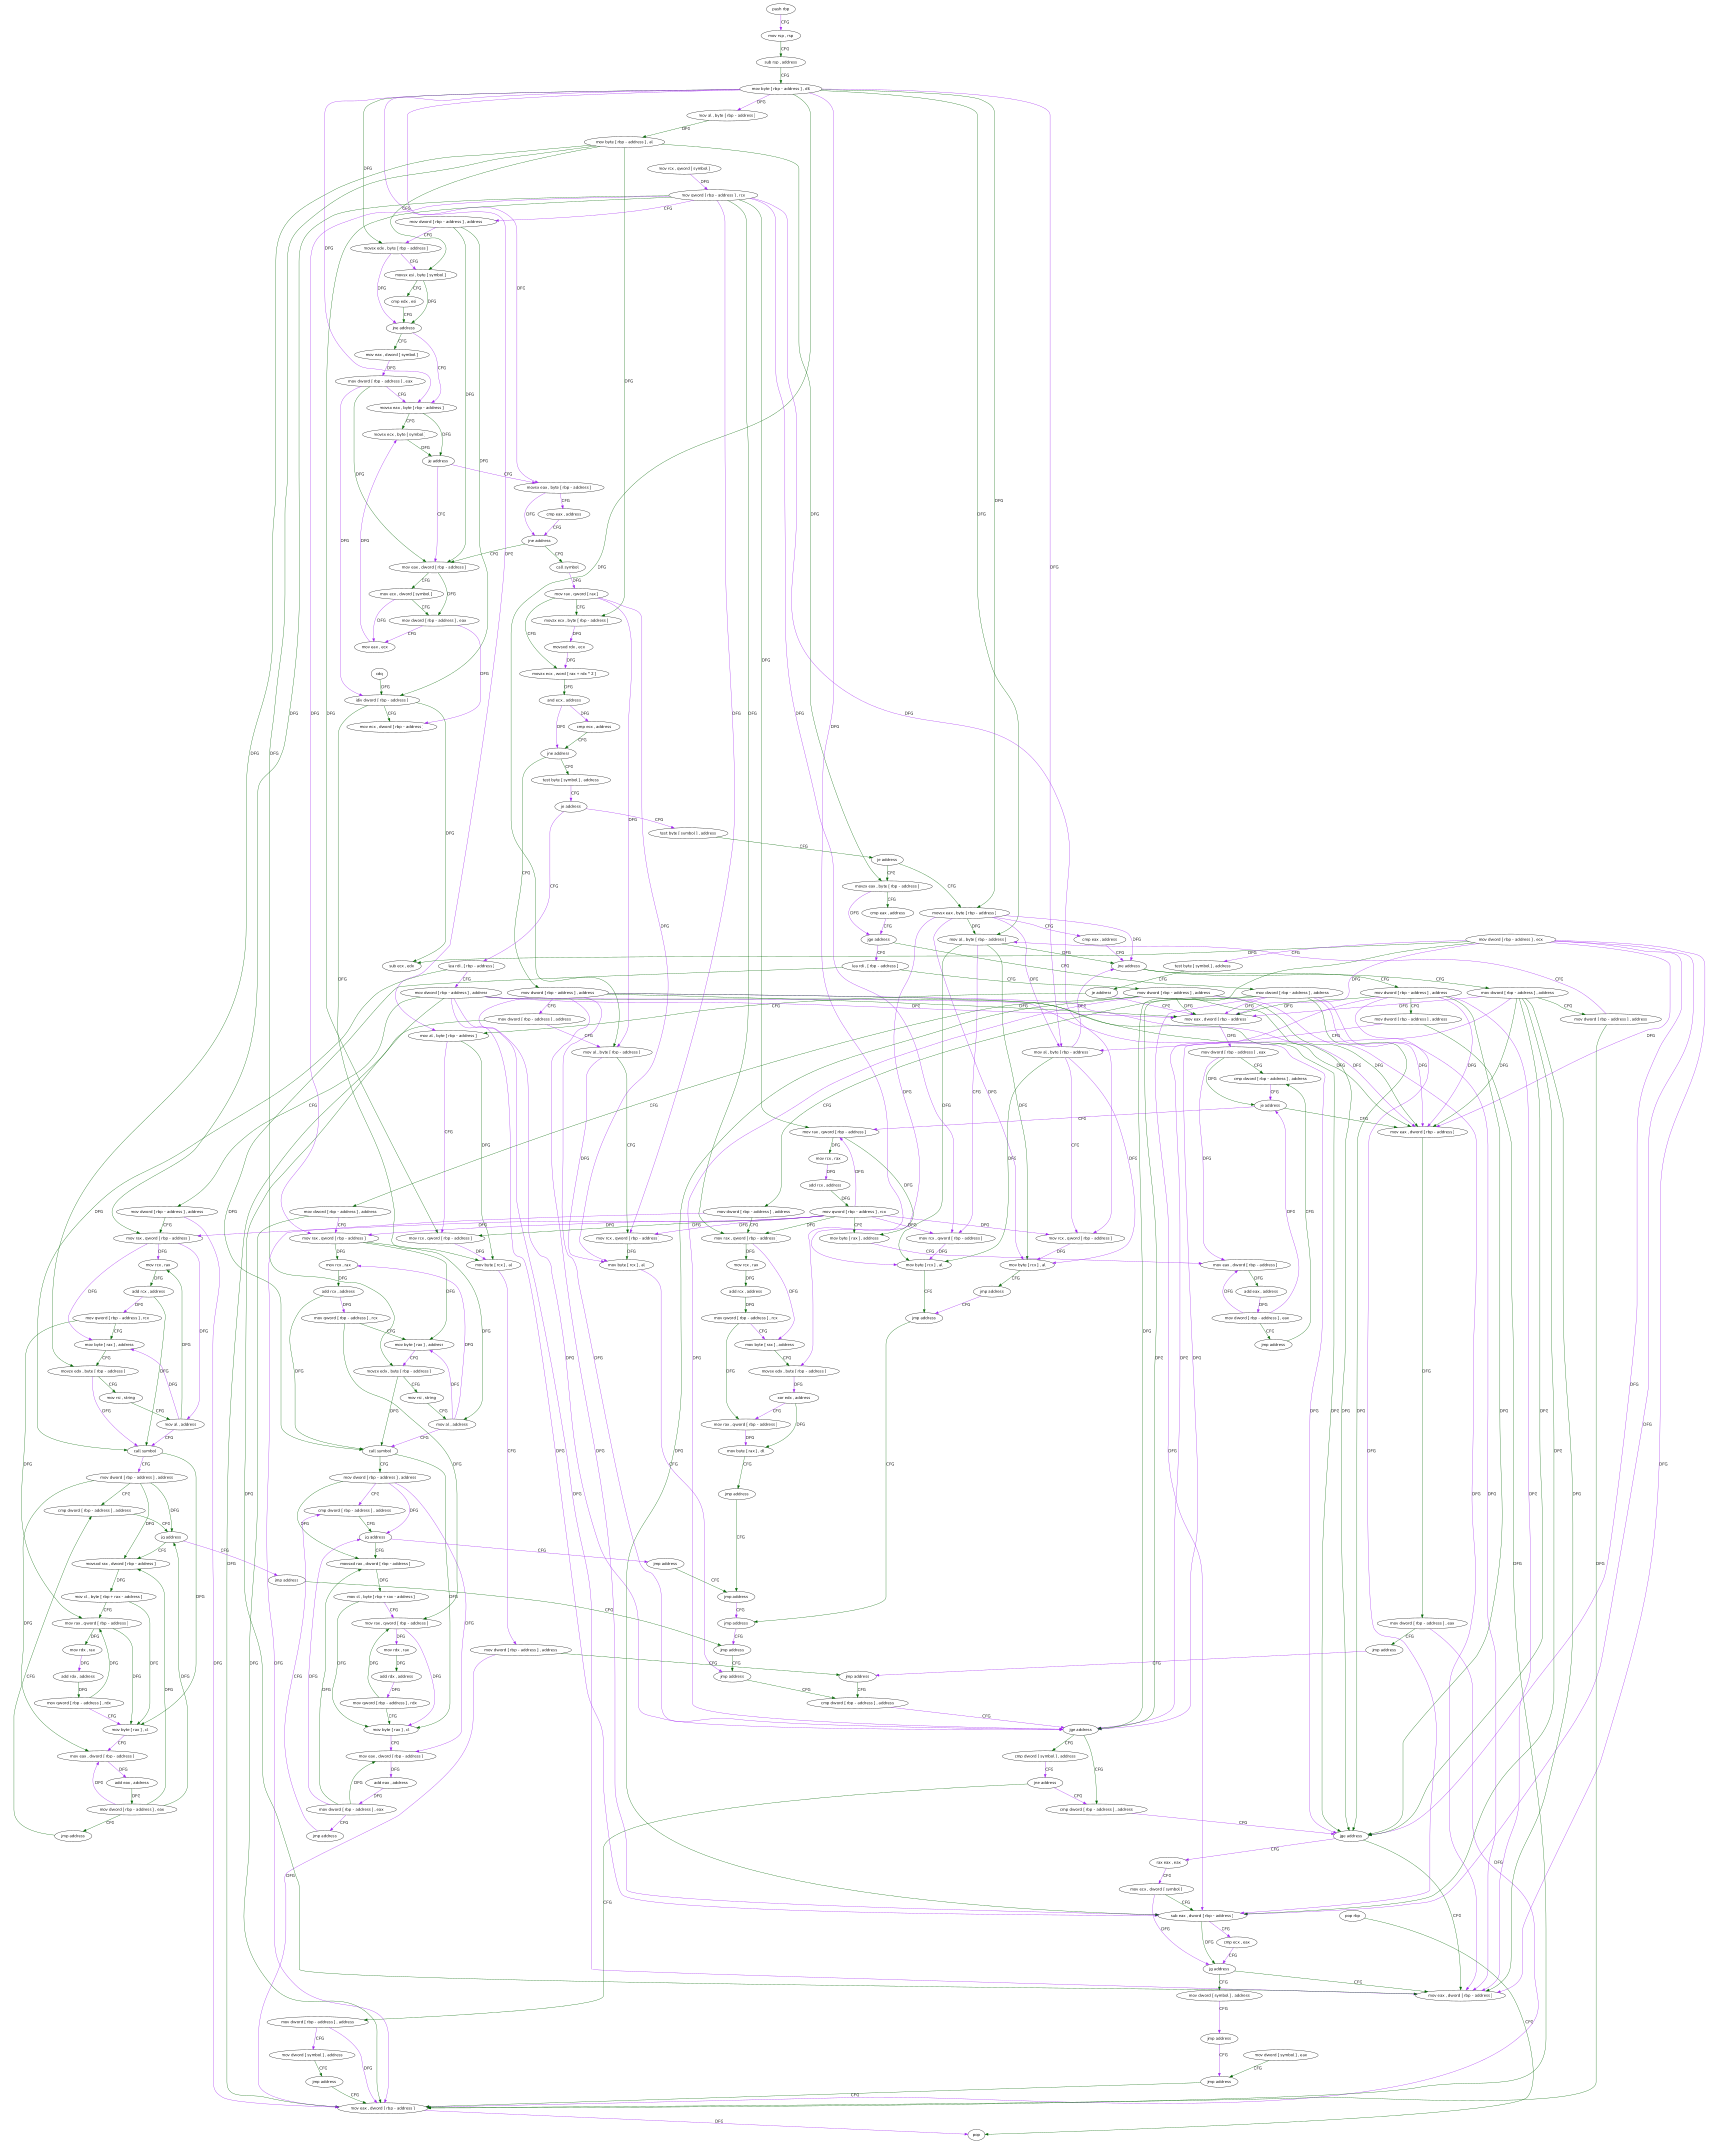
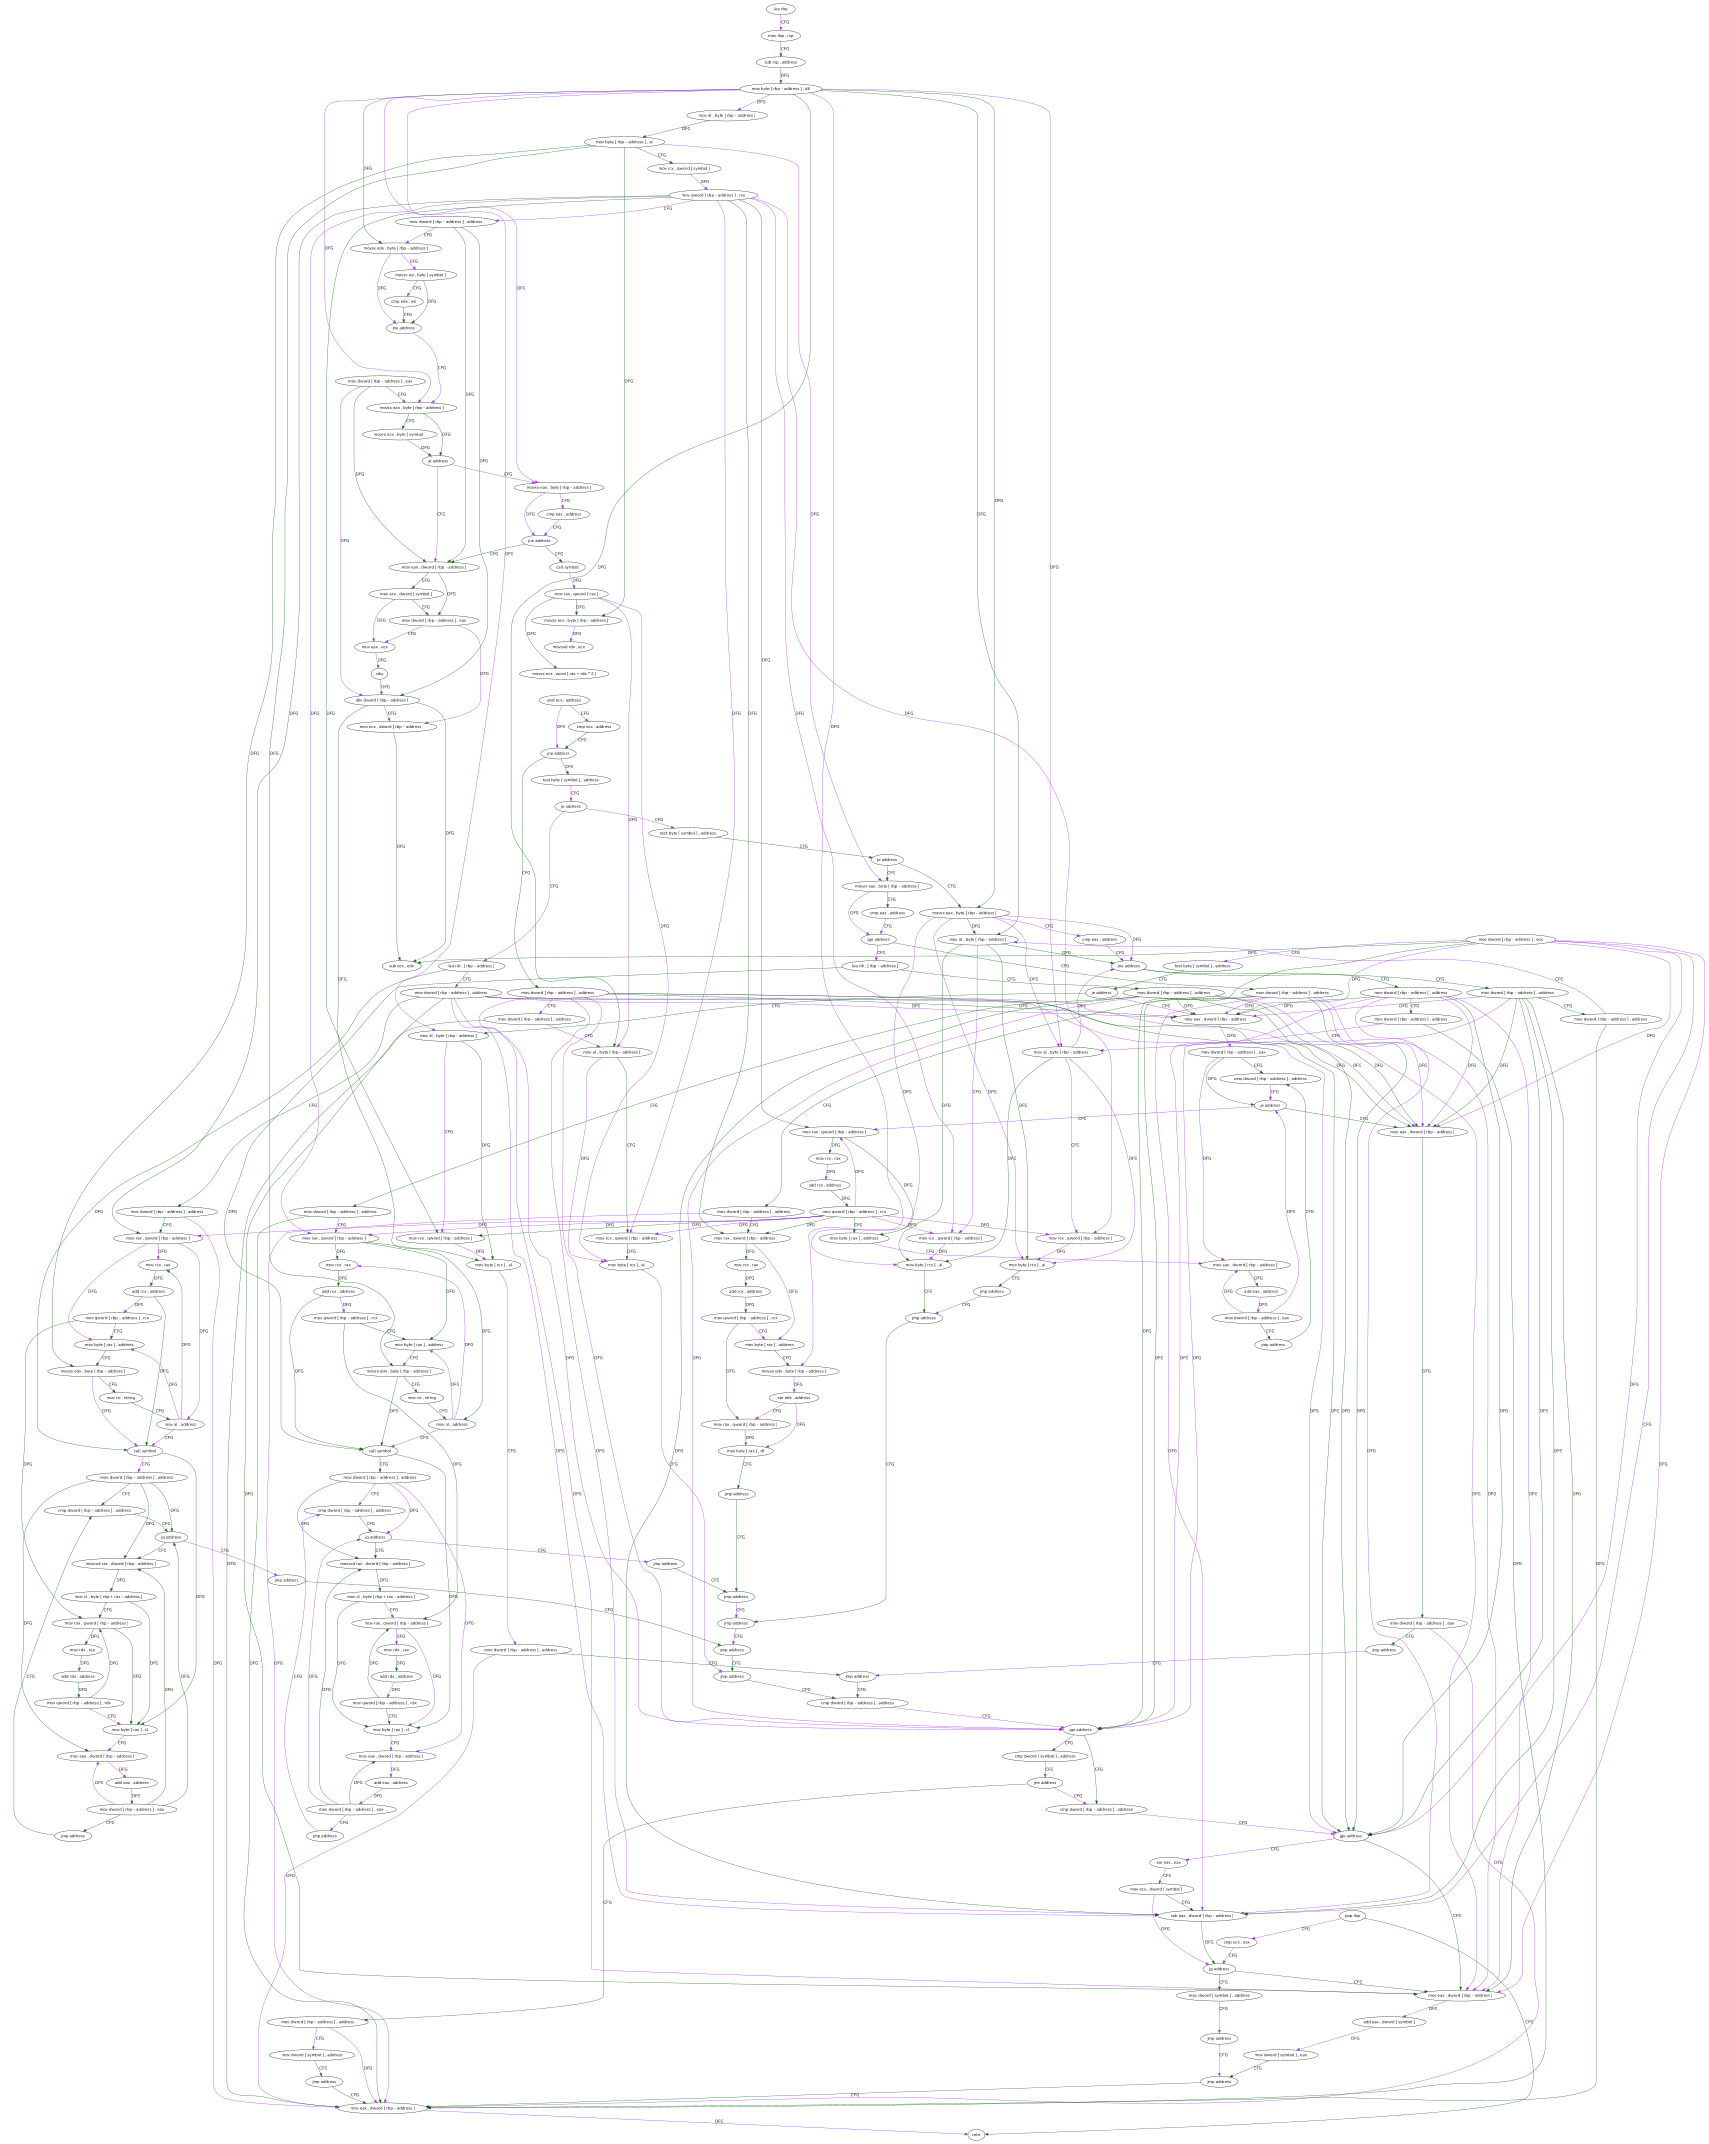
node "push rbp": label "push rbp" -> "lea rbp"
node "mov rsp , rsp": label "mov rsp , rsp" -> "mov rbp , rsp"
edge "sub rsp , address" -> "mov byte [ rbp - address ] , dil": label "CFG" -> "DFG"
edge "mov byte [ rbp - address ] , al" -> "movsx esi , byte [ symbol ]": now "mov byte [ rbp - address ] , al" -> "mov rcx , qword [ symbol ]"
edge "movsx esi , byte [ symbol ]" -> "cmp edx , esi": color darkgreen -> purple
node "mov eax , dword [ symbol ]": removed
edge "mov byte [ rbp - address ] , al" -> "movzx eax , byte [ rbp - address ]": color darkgreen -> purple
edge "mov eax , ecx" -> "movsx ecx , byte [ symbol ]": now "mov eax , ecx" -> "cdq"
edge "mov rax , qword [ rax ]" -> "movzx ecx , byte [ rbp - address ]": label "CFG" -> "DFG"
edge "mov rax , qword [ rax ]" -> "movzx ecx , word [ rax + rdx * 2 ]": label "CFG" -> "DFG"
edge "movsxd rdx , ecx" -> "movzx ecx , word [ rax + rdx * 2 ]": removed, label "DFG"
edge "cdq" -> "idiv dword [ rbp - address ]": color darkgreen -> purple
edge "movzx ecx , word [ rax + rdx * 2 ]" -> "and ecx , address": removed, label "DFG"
edge "idiv dword [ rbp - address ]" -> "mov ecx , dword [ rbp - address ]": color darkgreen -> purple
edge "and ecx , address" -> "cmp ecx , address": label "DFG" -> "CFG"
edge "mov ecx , dword [ rbp - address ]" -> "sub ecx , edx": added, label "DFG"
edge "mov dword [ rbp - address ] , ecx" -> "sub eax , dword [ rbp - address ]": label "DFG" -> "CFG"
edge "xor edx , address" -> "mov byte [ rax ] , dl": color darkgreen -> purple
node "rax eax , eax": label "rax eax , eax" -> "xor eax , eax"
edge "sub eax , dword [ rbp - address ]" -> "cmp ecx , eax": now "pop rbp" -> "cmp ecx , eax"
node "add eax , dword [ symbol ]": added
node "pop": label "pop" -> "retn"
